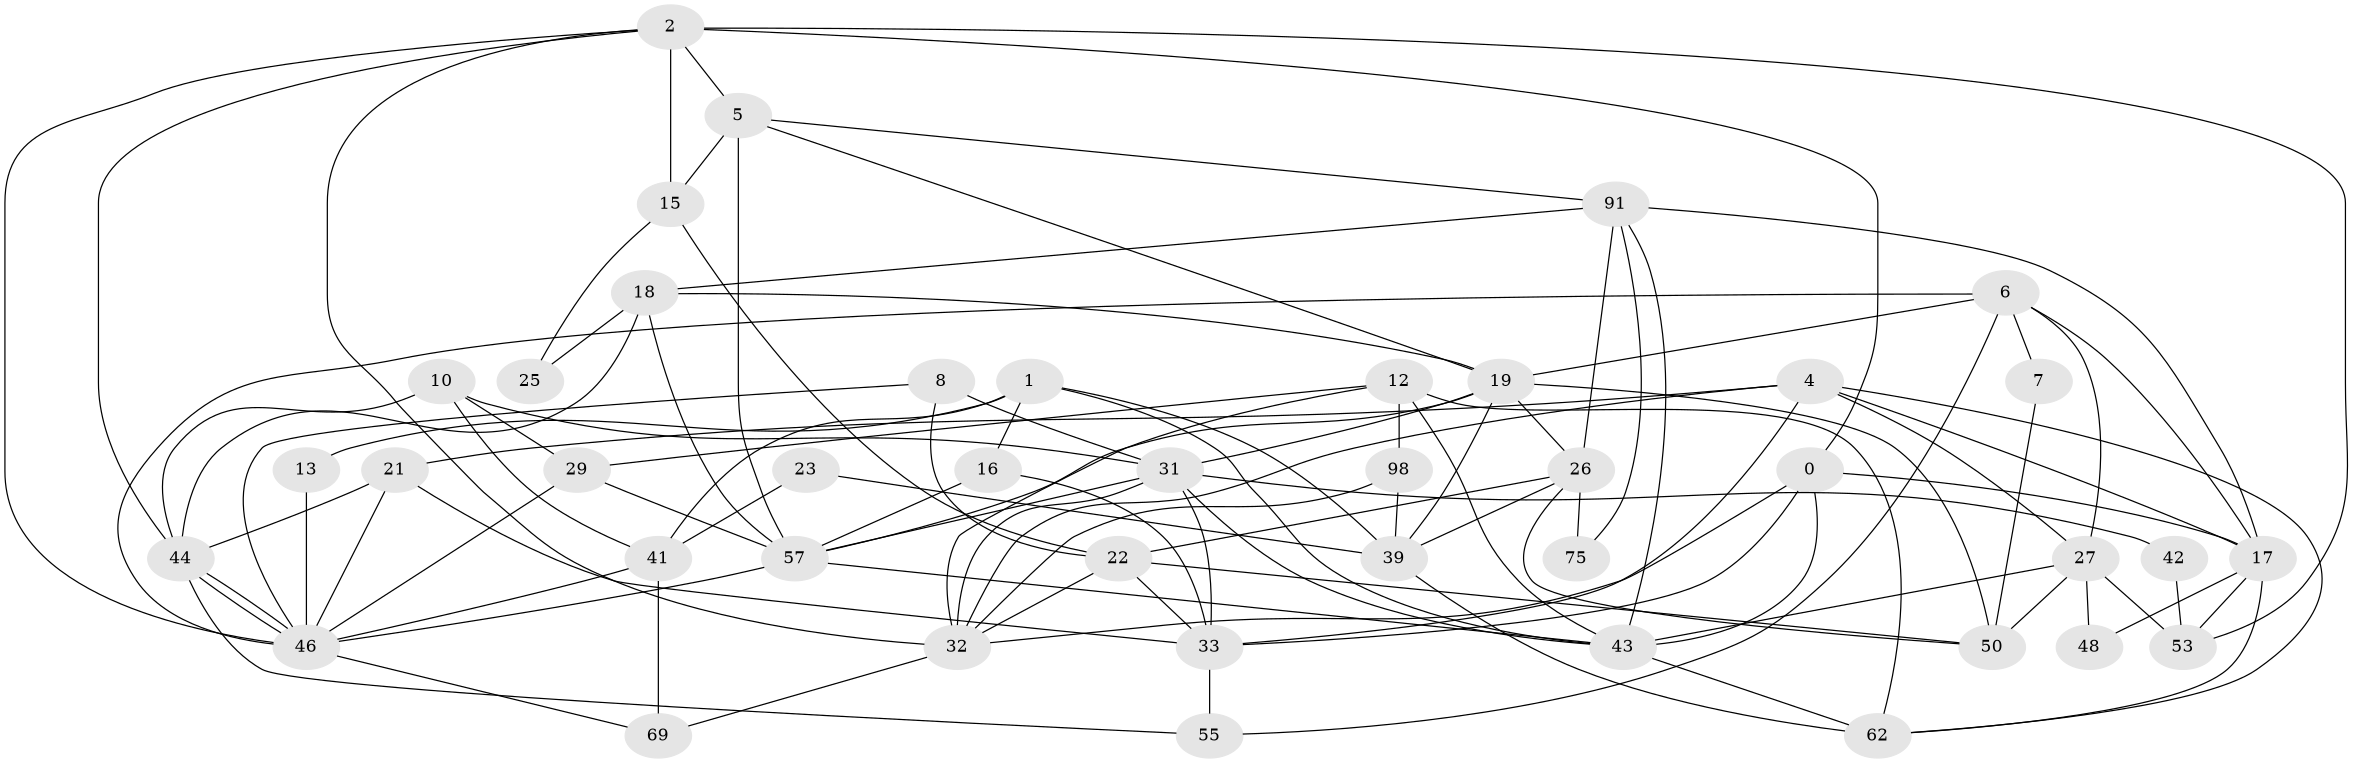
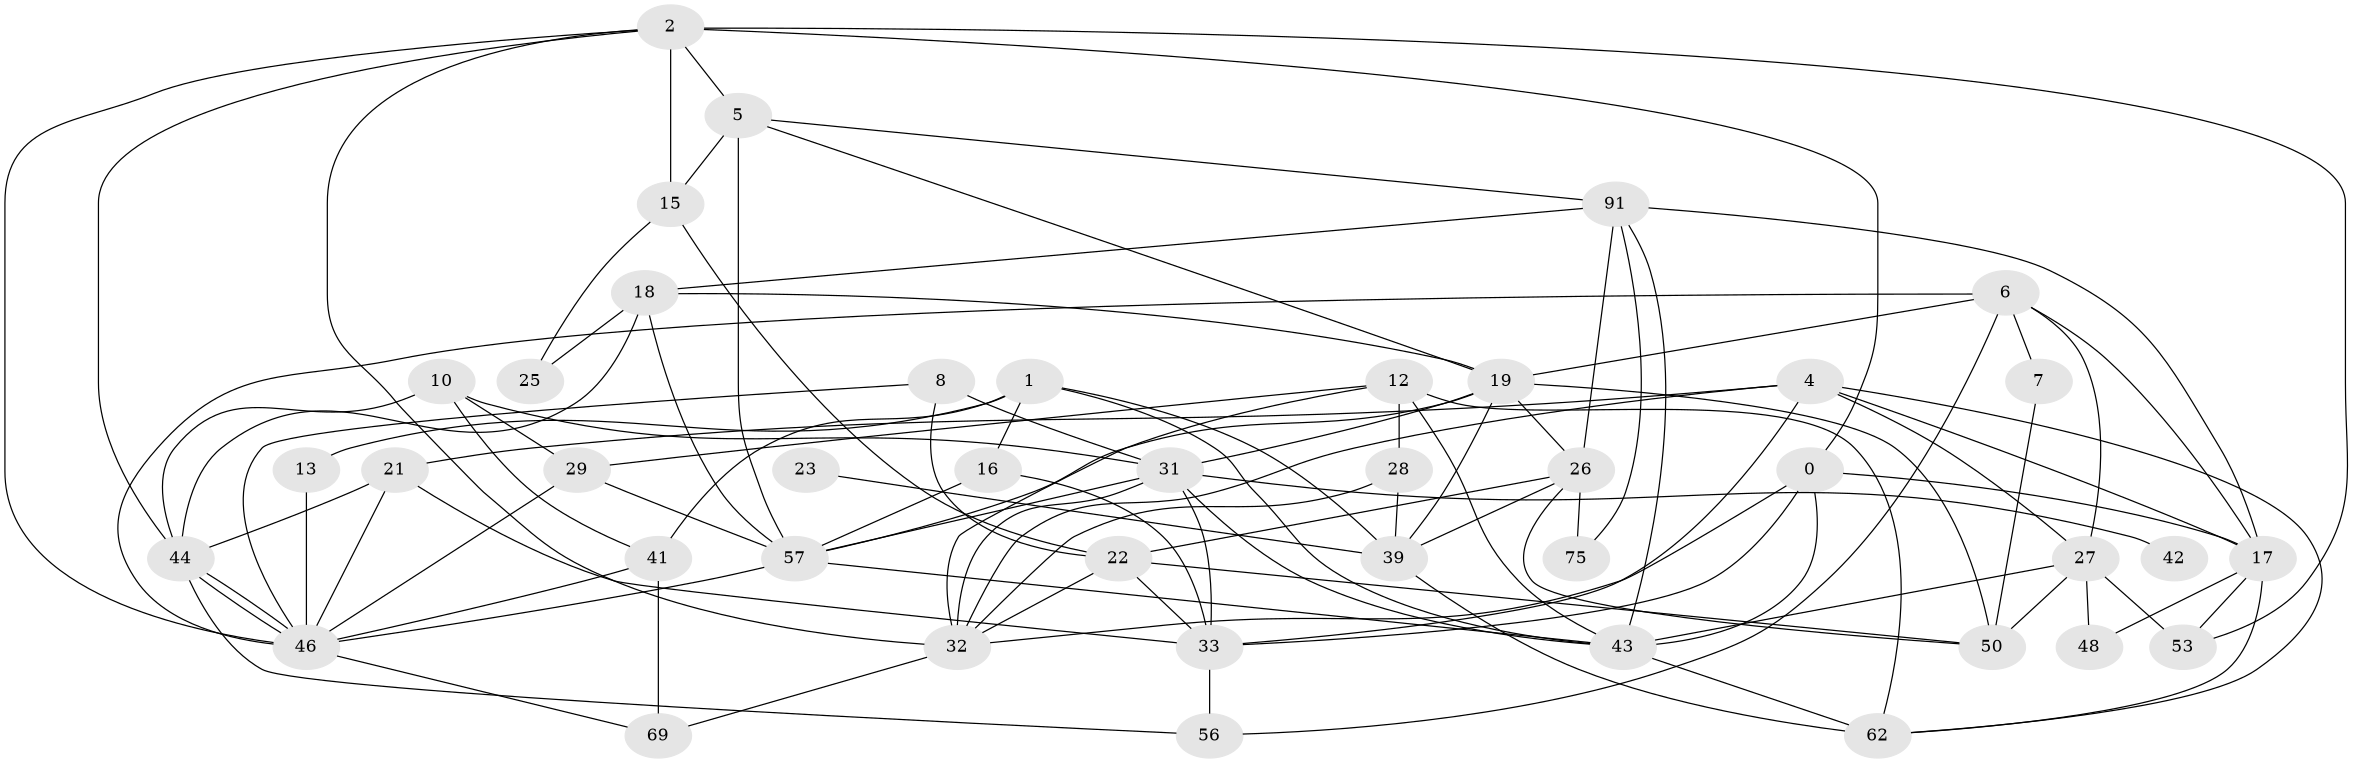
node "98": label "98" -> "28"
edge "23" -- "41": removed
edge "42" -- "53": removed
node "55": label "55" -> "56"
